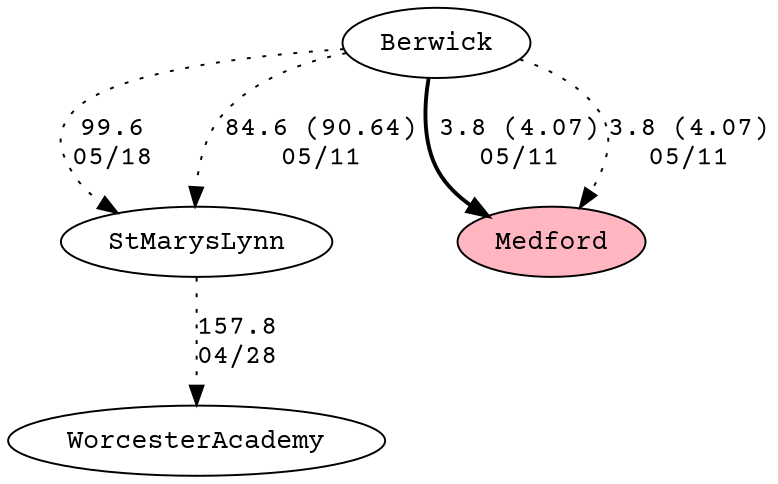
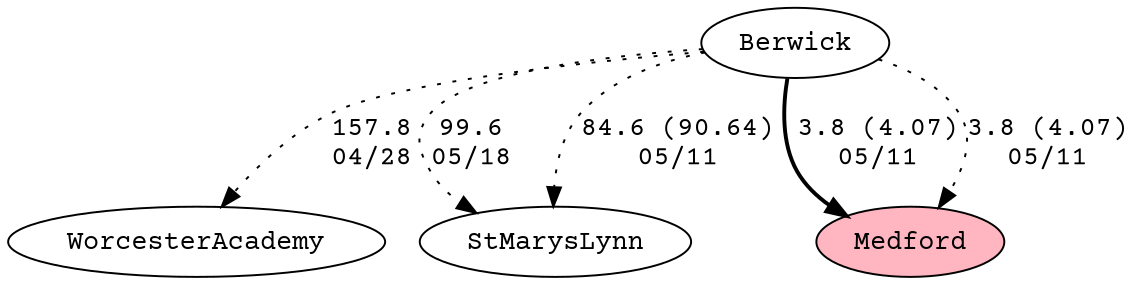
edge "StMarysLynn" -> "WorcesterAcademy": now "Berwick" -> "WorcesterAcademy"
